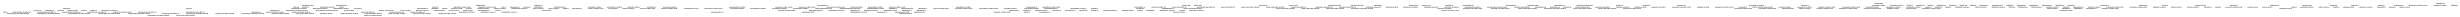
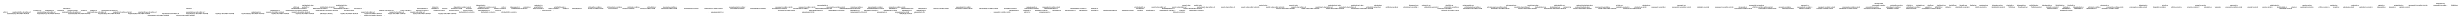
node "org.reactivestreams:reactive-streams-examples:jar:1.0.4:test": added
